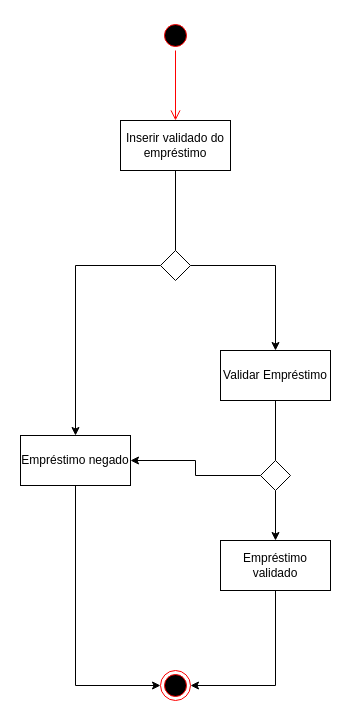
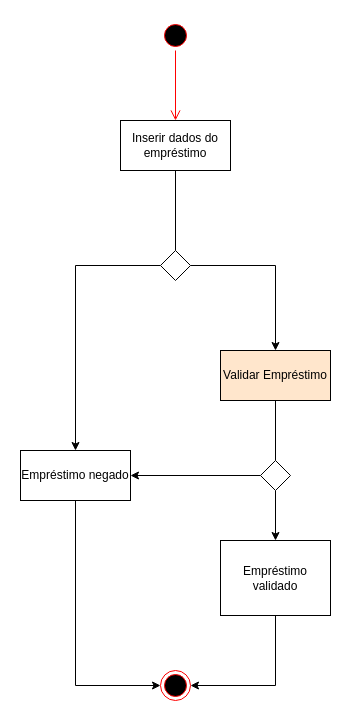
node "Inserir validado do empréstimo": label "Inserir validado do empréstimo" -> "Inserir dados do empréstimo"
node "Validar Empréstimo": fillcolor #ffffff -> #ffe6cc
node "Empréstimo negado": moved (76, 461) -> (76, 476)
node "Empréstimo validado": size 110x50 -> 110x75
